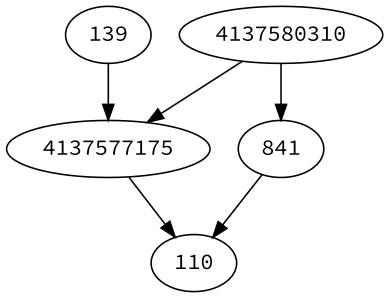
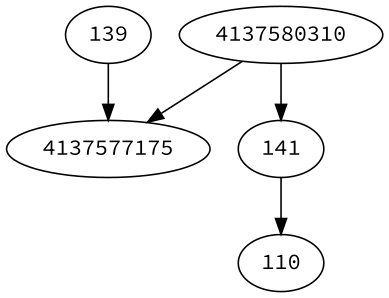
node "841": label "841" -> "141"
edge "4137577175" -> "110": removed
